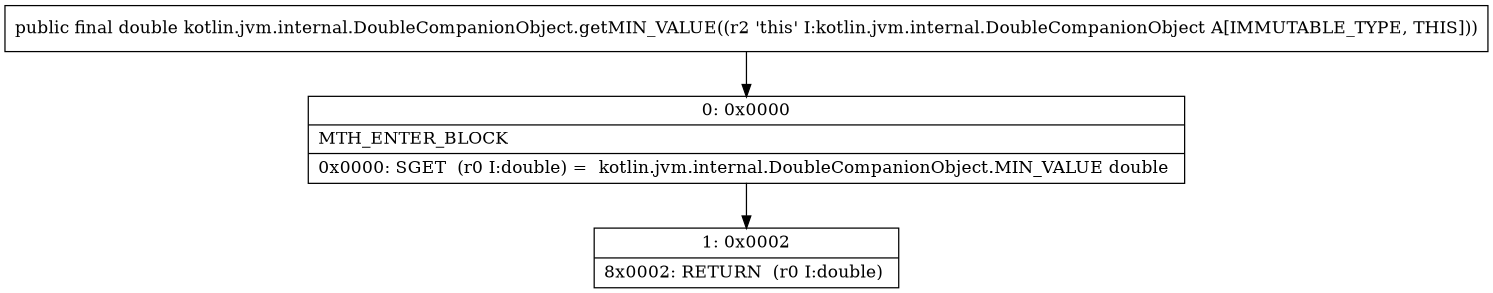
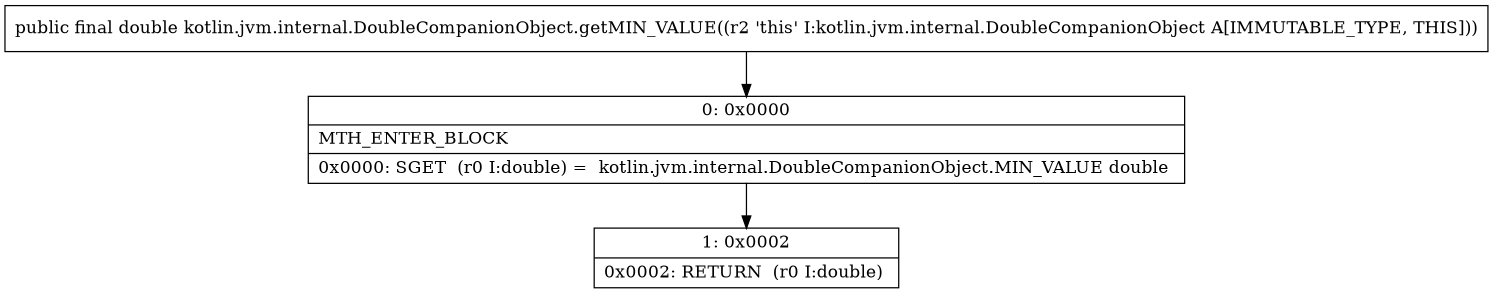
node "1: 0x0002": text "8x0002: RETURN  (r0 I:double)" -> "0x0002: RETURN  (r0 I:double)"
